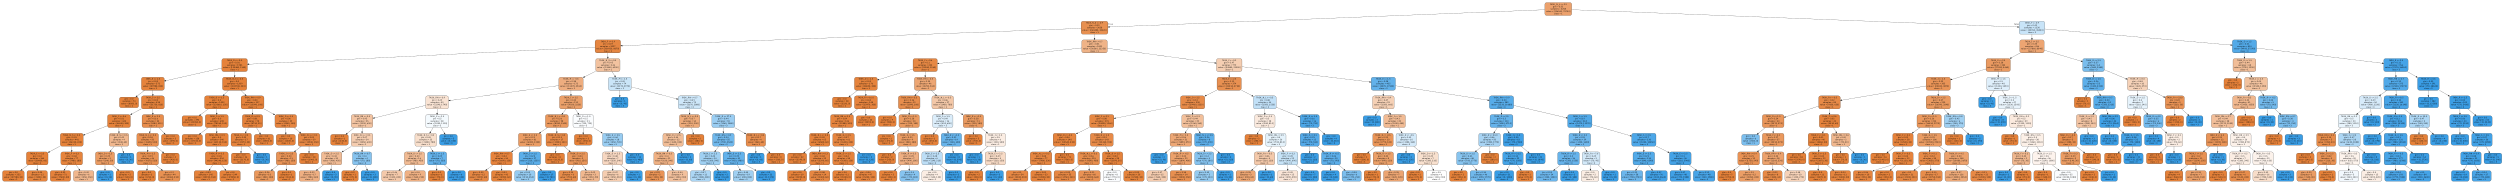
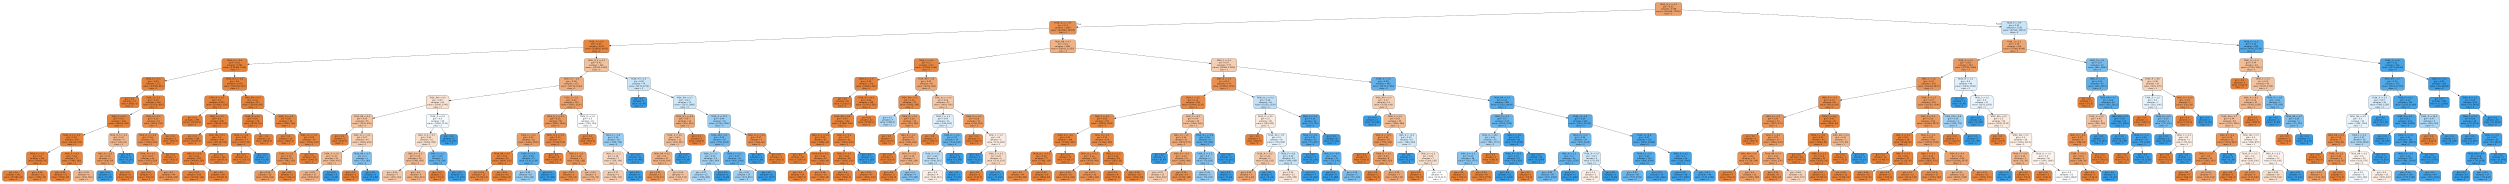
node "gini = 0.0 samples = 9 value = [980, 0] class = 1": fillcolor #e58139 -> #acd6f4
node "gini = 0.0 samples = 6 value = [560, 0] class = 1": fillcolor #7bbeee -> #e58139
node "gini = 0.0 samples = 146 value = [16870, 0] class = 1": added
node "gini = 0.0 samples = 8 value = [770, 0] class = 1": fillcolor #fafcfe -> #e58139
node "gini = 0.34 samples = 46 value = [490, 1770] class = 3": fillcolor #70b8ec -> #e6843d
